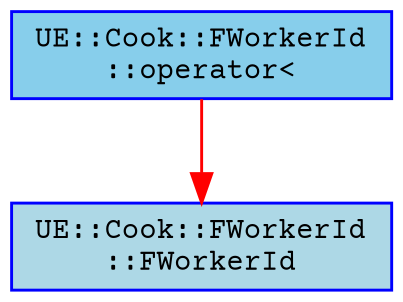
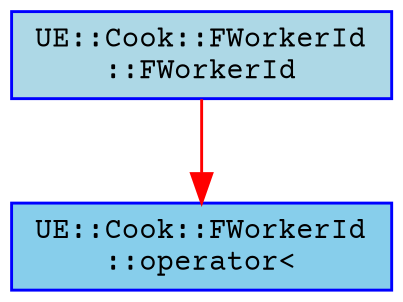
edge "UE::Cook::FWorkerId ::operator<" -> "UE::Cook::FWorkerId ::FWorkerId": reversed
